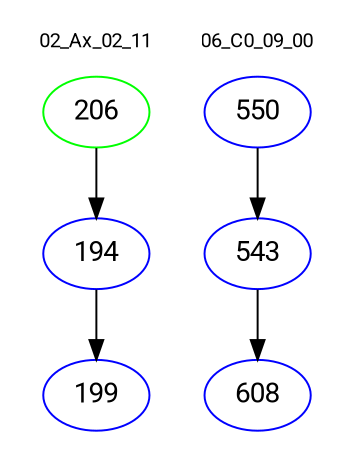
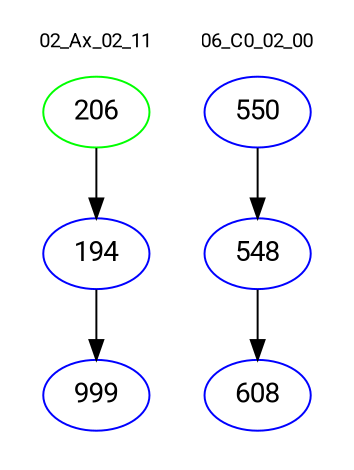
cluster "06_C0_09_00": label "06_C0_09_00" -> "06_C0_02_00"
node "543": label "543" -> "548"
node "199": label "199" -> "999"
